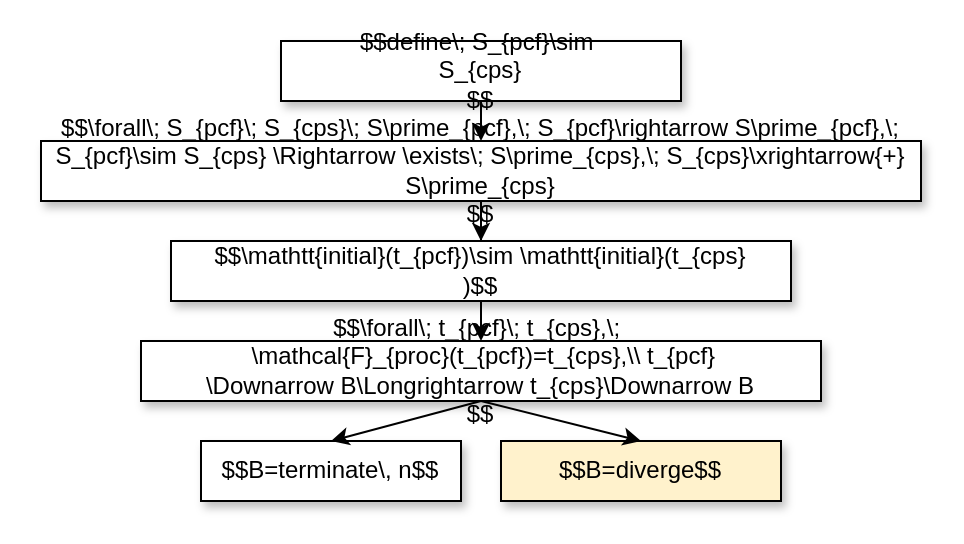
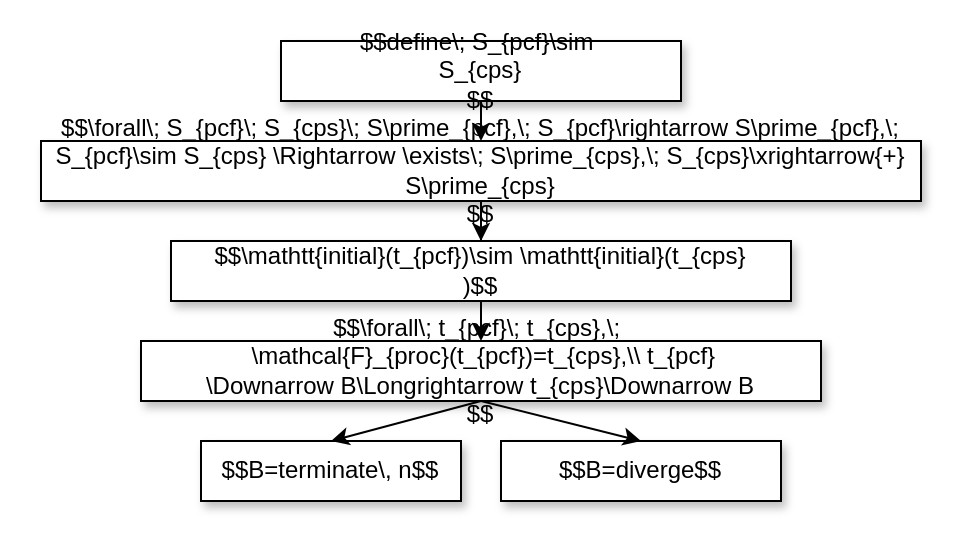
node "$$B=diverge$$": fillcolor #fff2cc -> #ffffff
